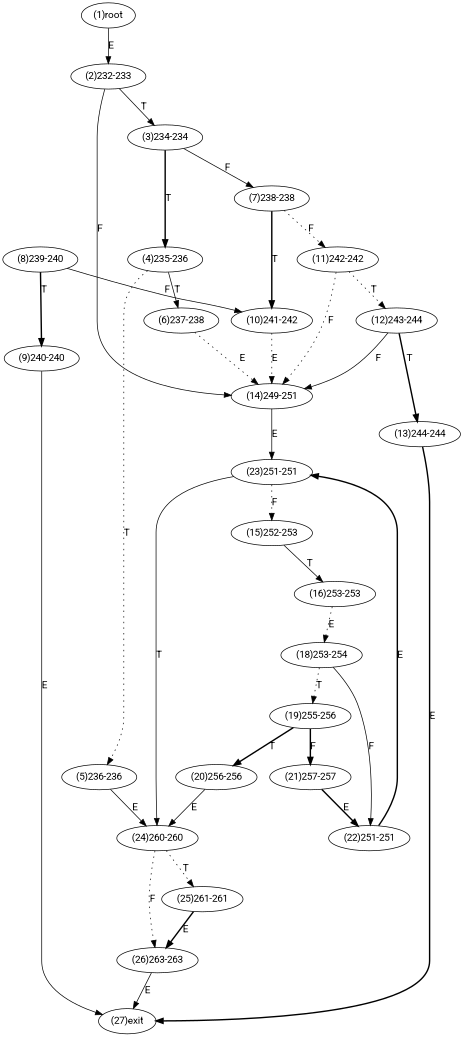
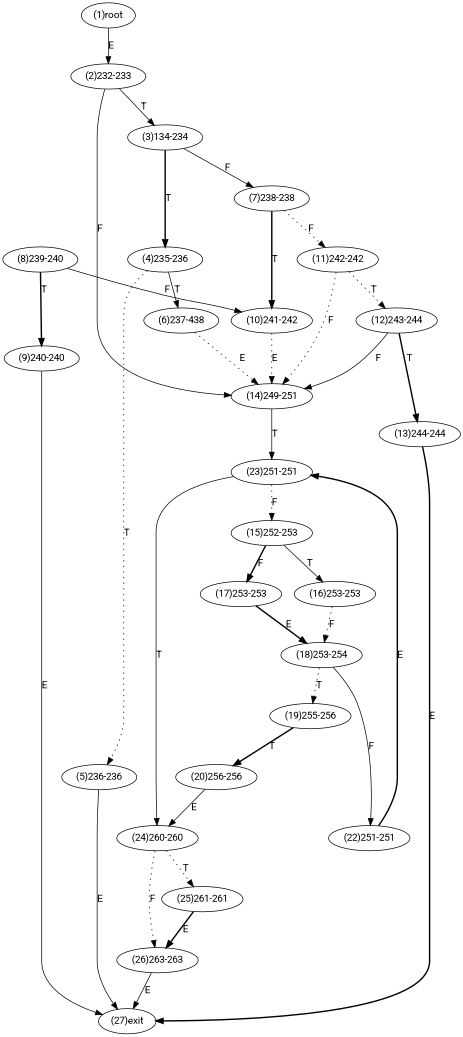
node "(3)234-234": label "(3)234-234" -> "(3)134-234"
node "(6)237-238": label "(6)237-238" -> "(6)237-438"
edge "(14)249-251" -> "(23)251-251": label "E" -> "T"
node "(17)253-253": added
edge "(16)253-253" -> "(18)253-254": label "E" -> "F"
node "(21)257-257": removed
edge "(5)236-236" -> "(24)260-260": now "(5)236-236" -> "(27)exit"
